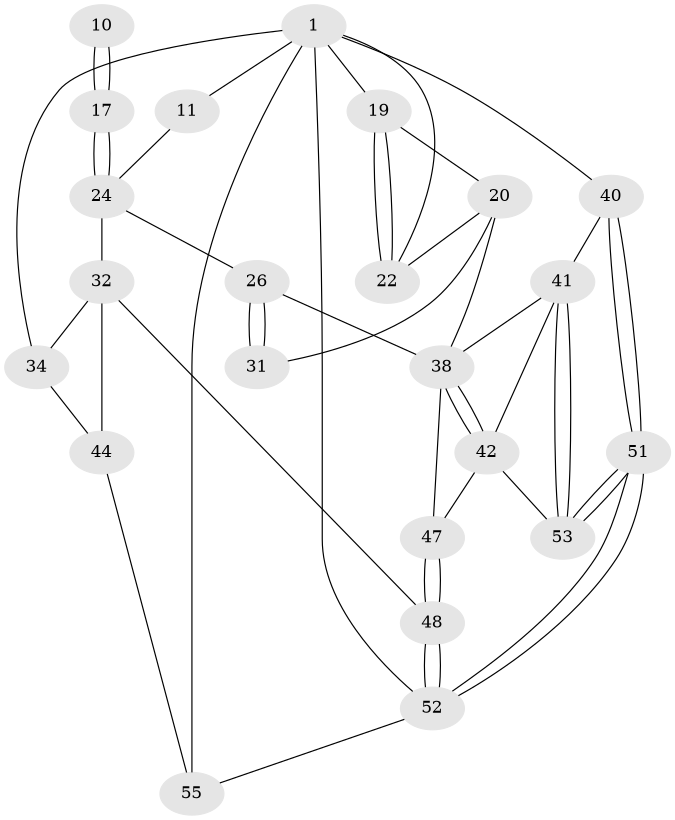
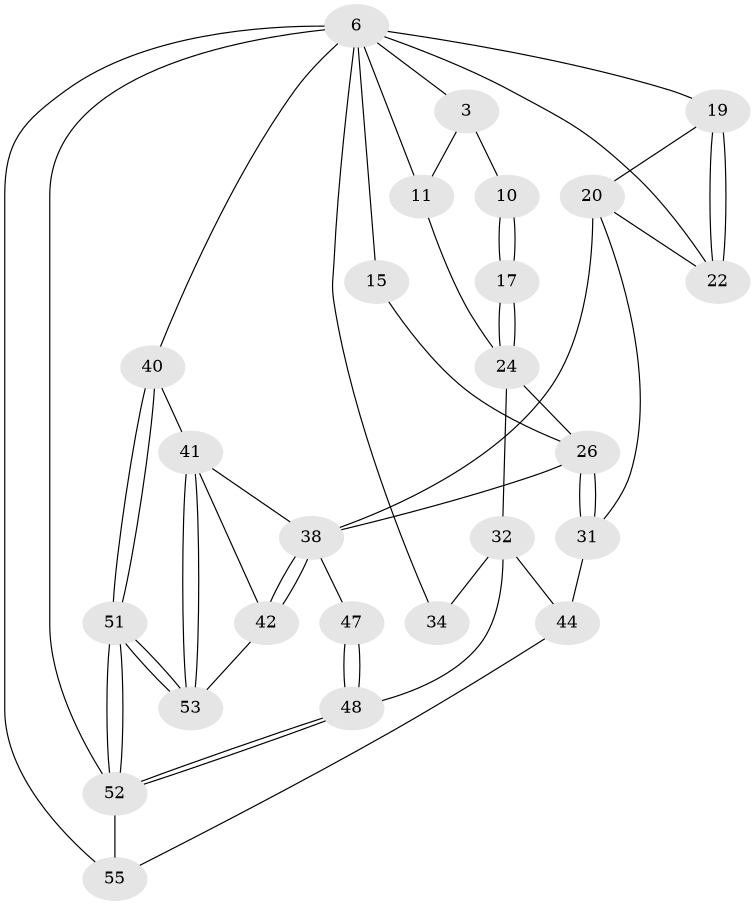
node "1": label "1" -> "6"
node "3": added
node "15": added
edge "34" -- "44": now "31" -- "44"
edge "42" -- "47": removed
